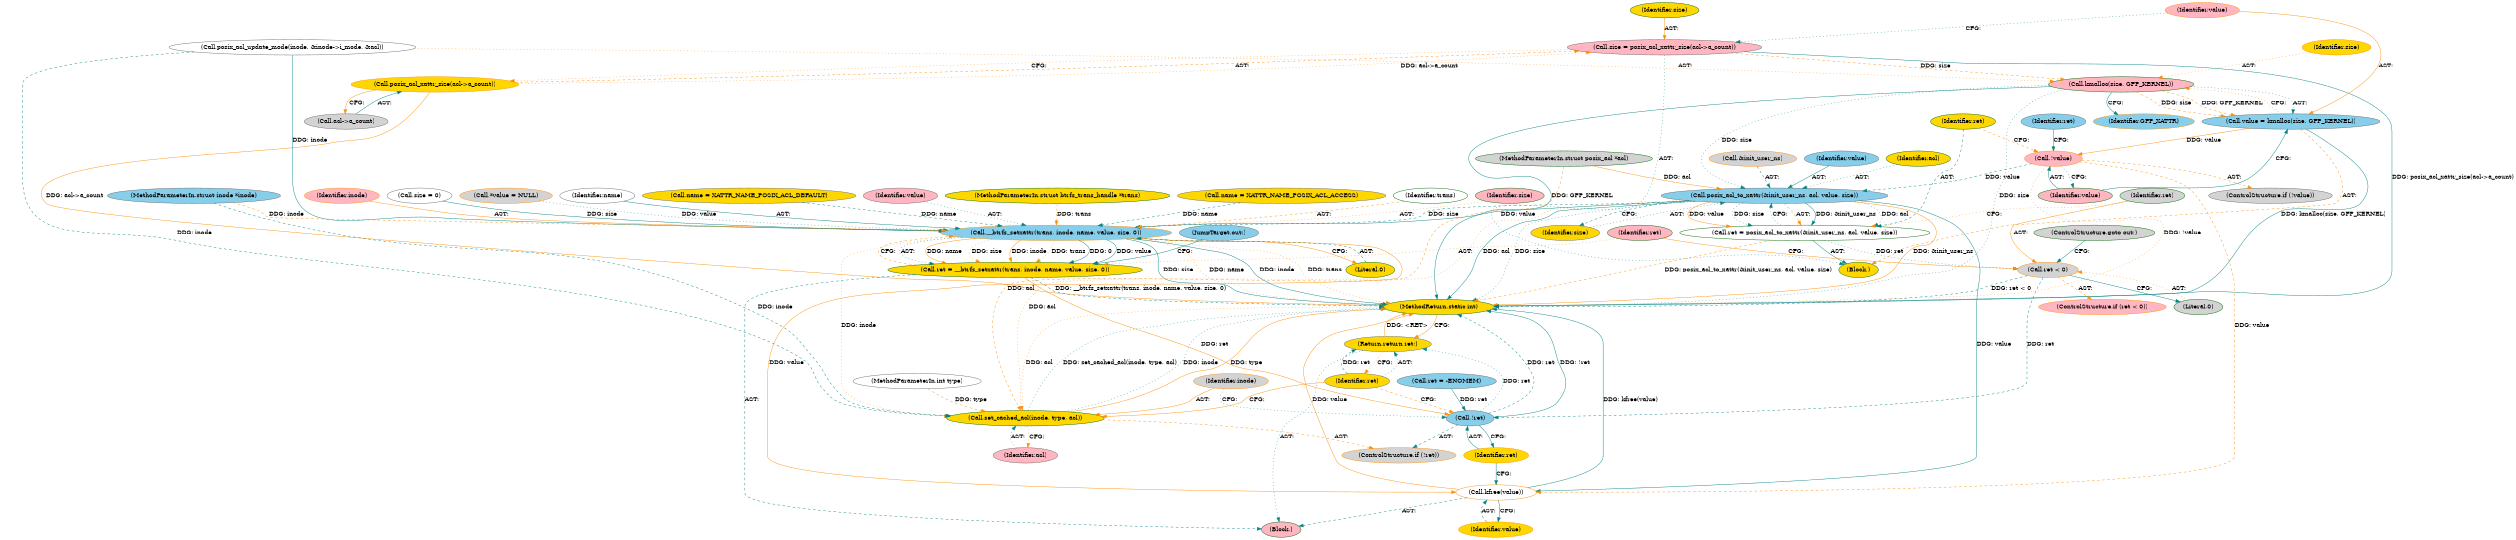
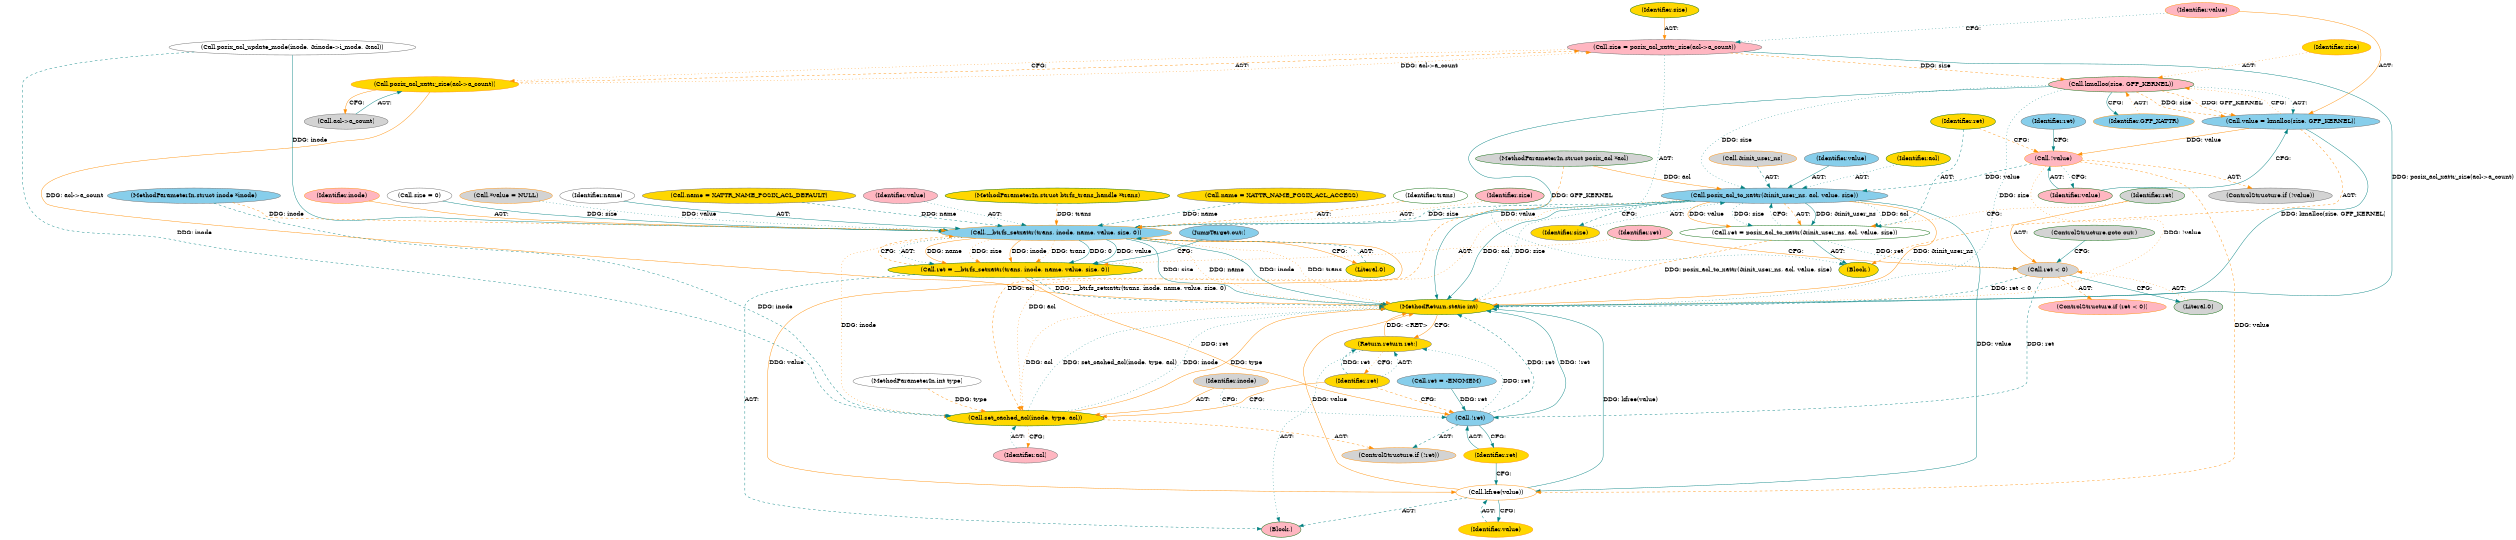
edge "(Call,posix_acl_update_mode(inode, &inode->i_mode, &acl))" -> "(Call,kmalloc(size, GFP_KERNEL))": now "(Identifier,GFP_XATTR)" -> "(Call,kmalloc(size, GFP_KERNEL))"
